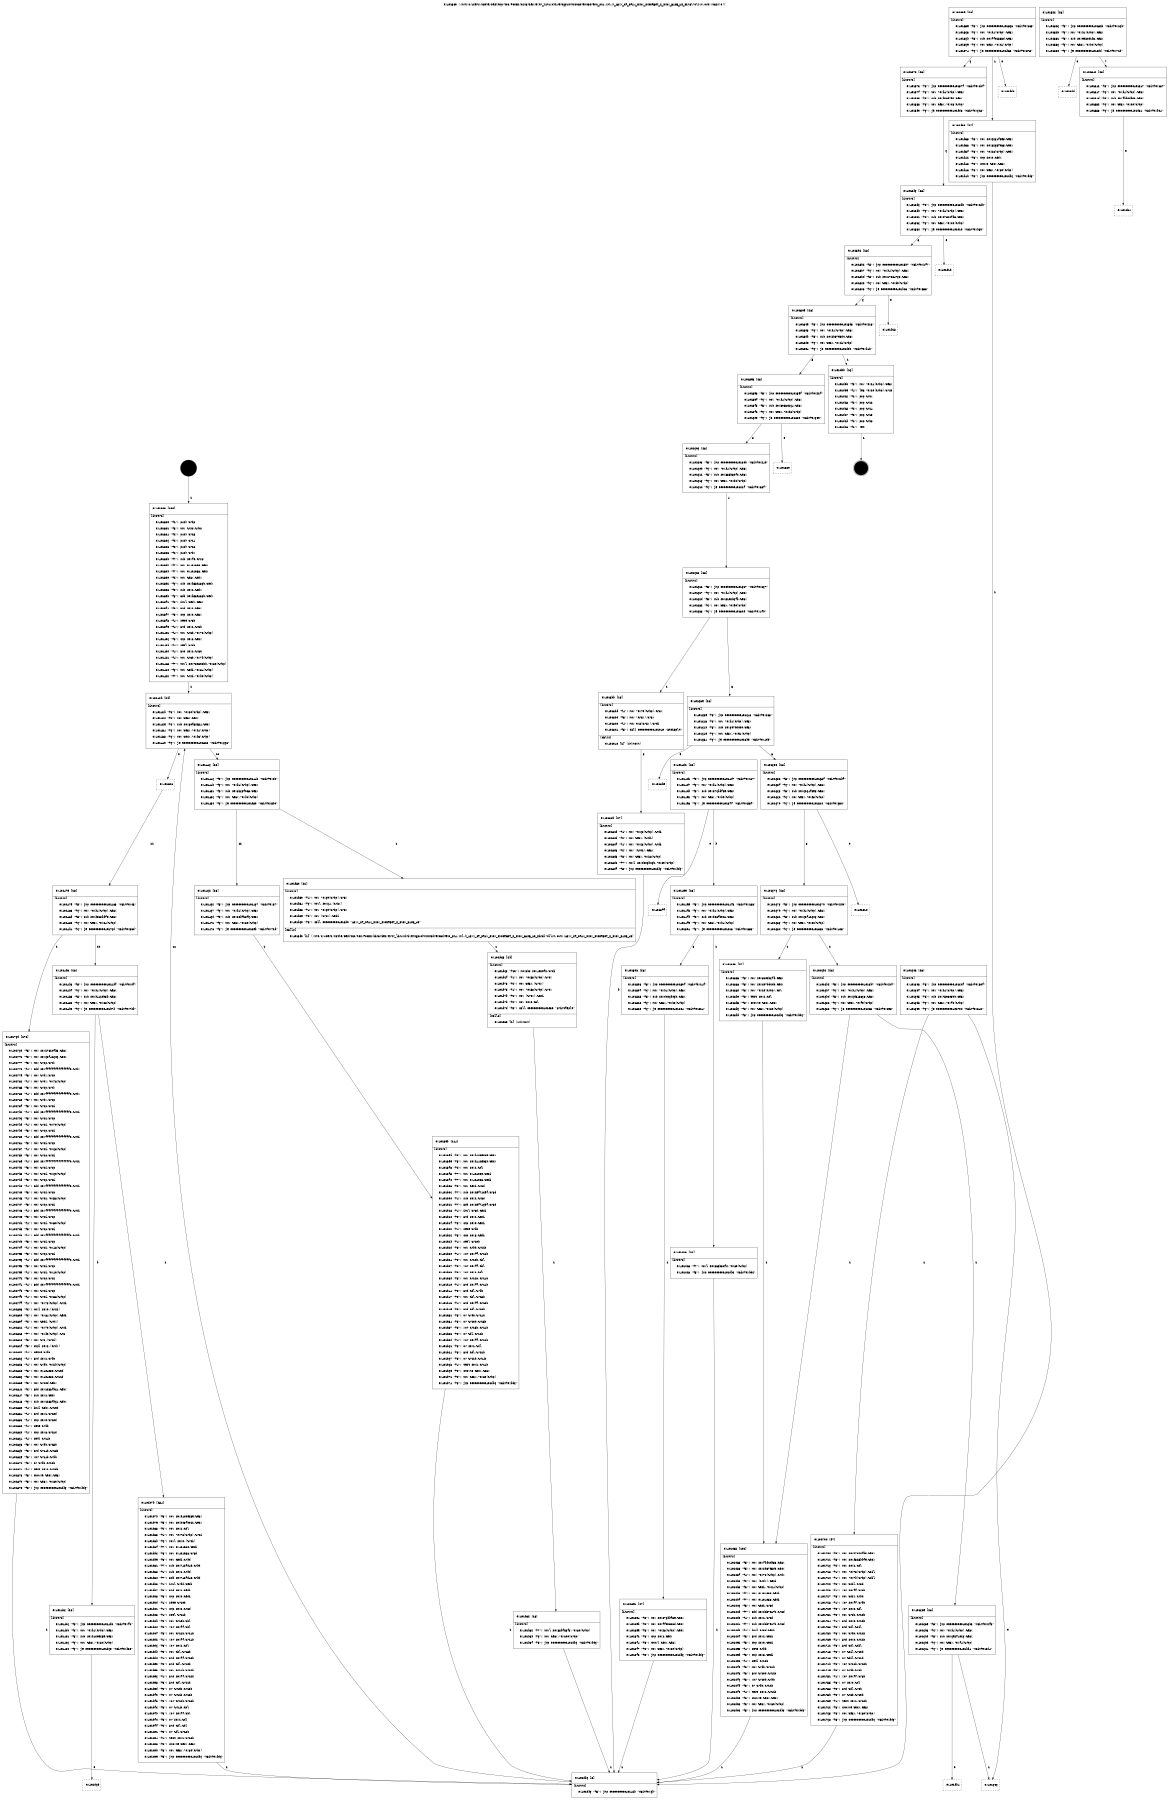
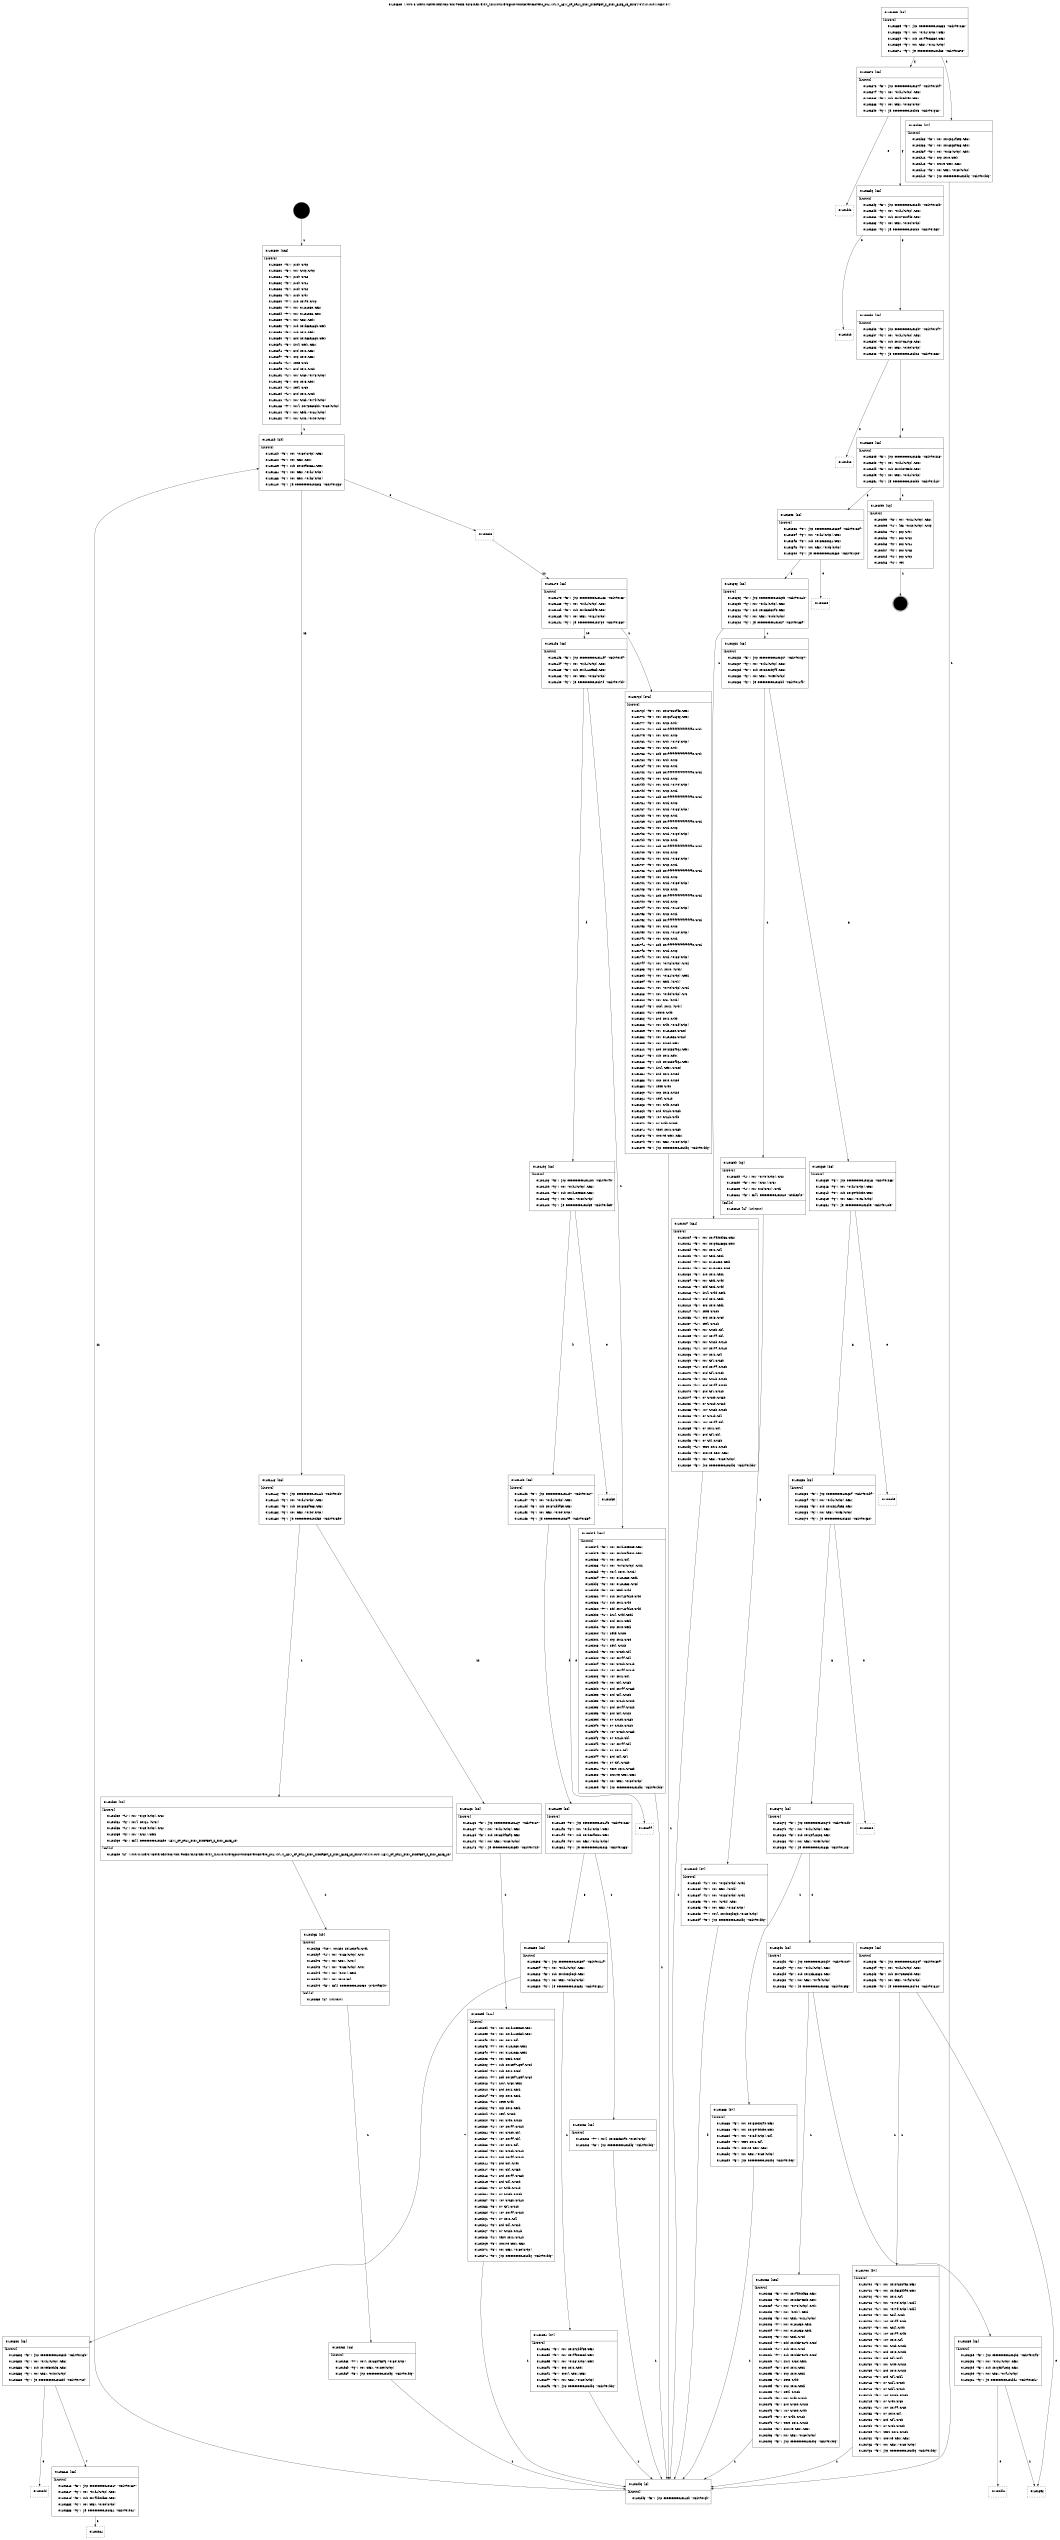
edge "0x40155e [28]" -> "0x4019d8": now "0x40157a [28]" -> "0x4019d8"
edge "0x401883 [27]" -> "0x401ca5 [102]": now "0x401883 [27]" -> "0x401d96 [5]"
edge "0x4014b6 [28]" -> "0x4014d2 [28]": added, label "9"
node "0x401c1f [134]": added
edge "0x40150a [28]" -> "0x401526 [28]": added, label "7"
